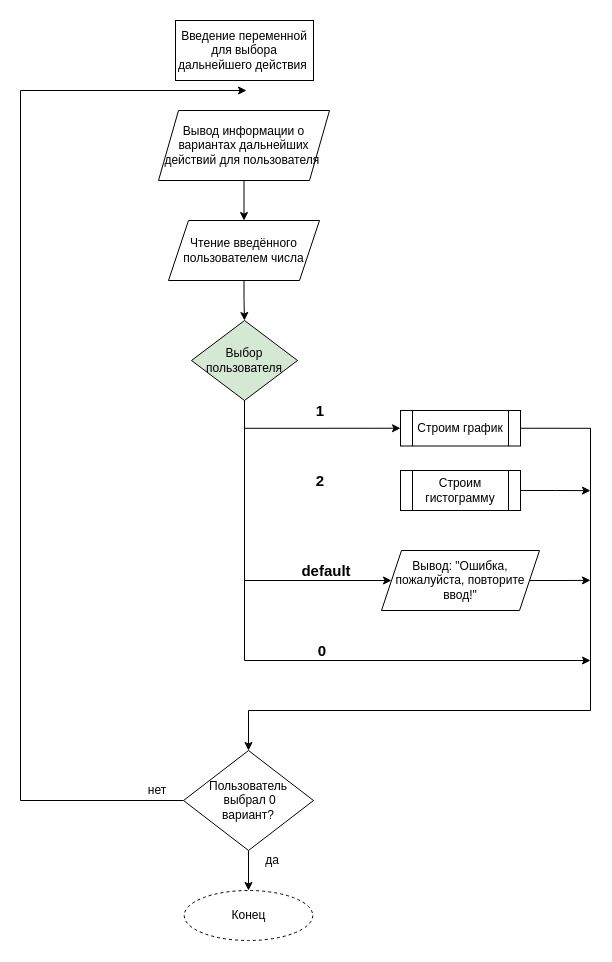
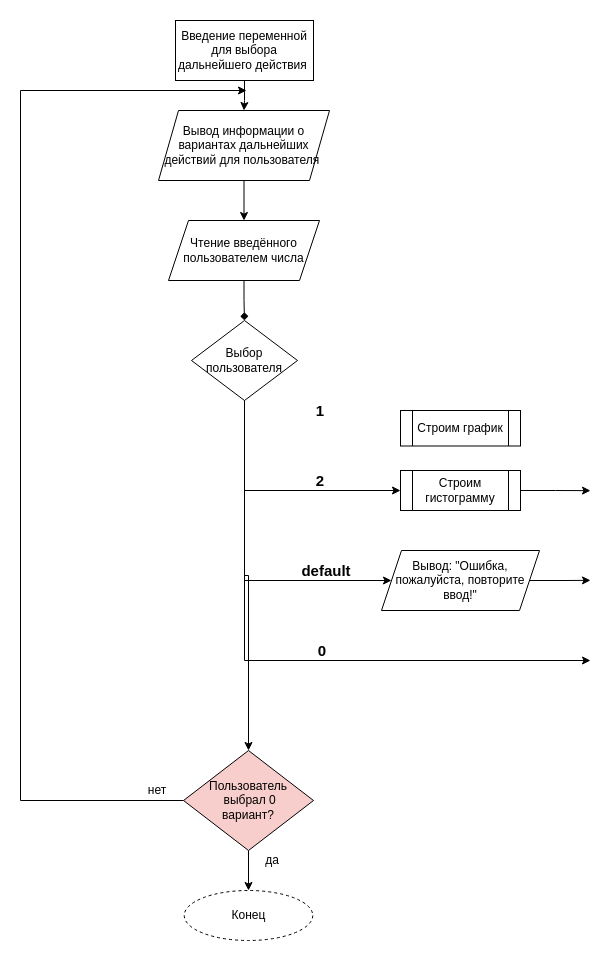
edge "Введение переменной для выбора дальнейшего действия" -> "Вывод информации о вариантах дальнейших действий для пользователя": added
edge "Чтение введённого пользователем числа" -> "Выбор пользователя": arrowhead classic -> diamond
node "Выбор пользователя": fillcolor #d5e8d4 -> #ffffff
edge "Выбор пользователя" -> "Строим график": now "Выбор пользователя" -> "Пользователь выбрал 0 вариант?"
edge "Выбор пользователя" -> "Строим гистограмму": added
edge "Строим график" -> "Пользователь выбрал 0 вариант?": removed
node "Пользователь выбрал 0 вариант?": fillcolor #ffffff -> #f8cecc
